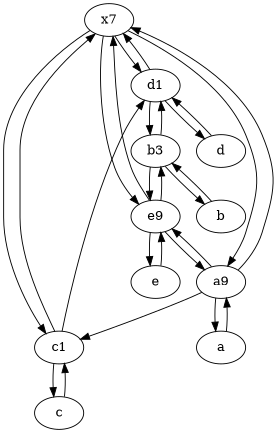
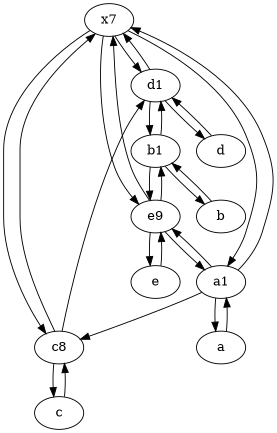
node "b3": label "b3" -> "b1"
node "a9": label "a9" -> "a1"
node "c1": label "c1" -> "c8"
